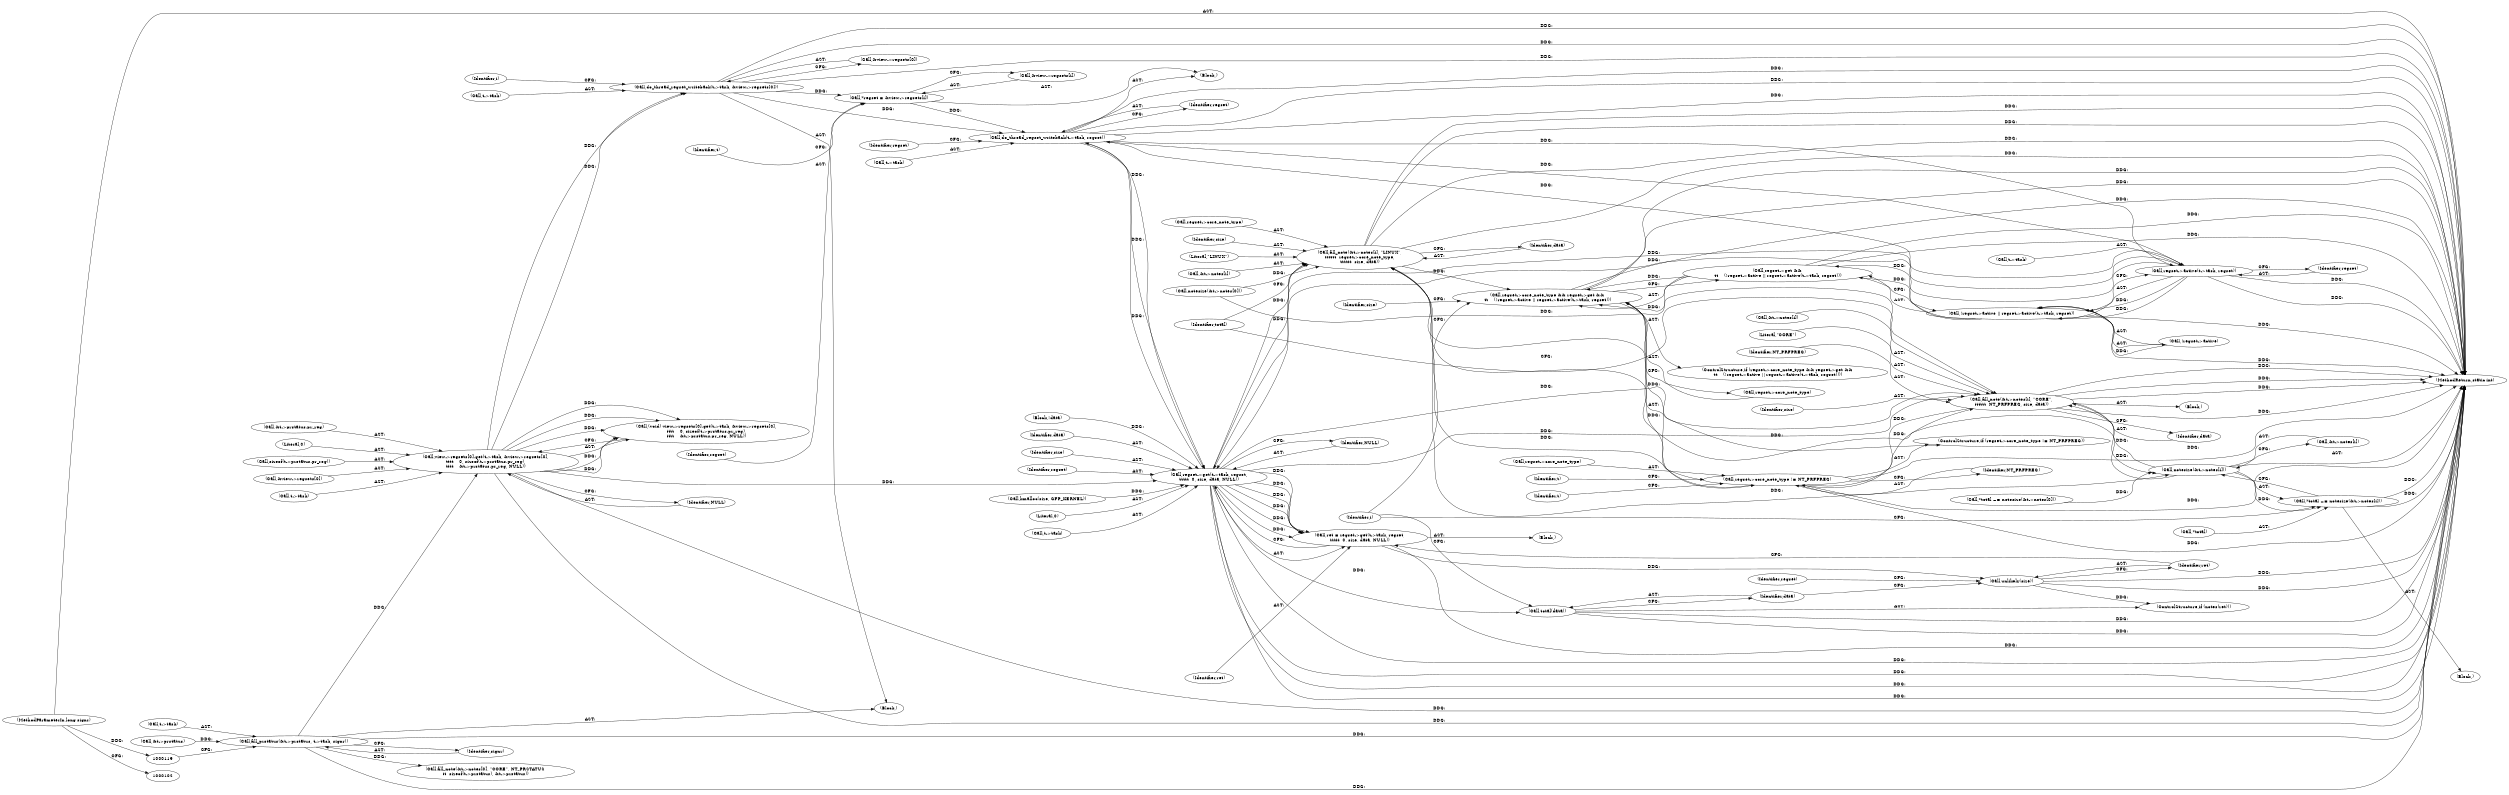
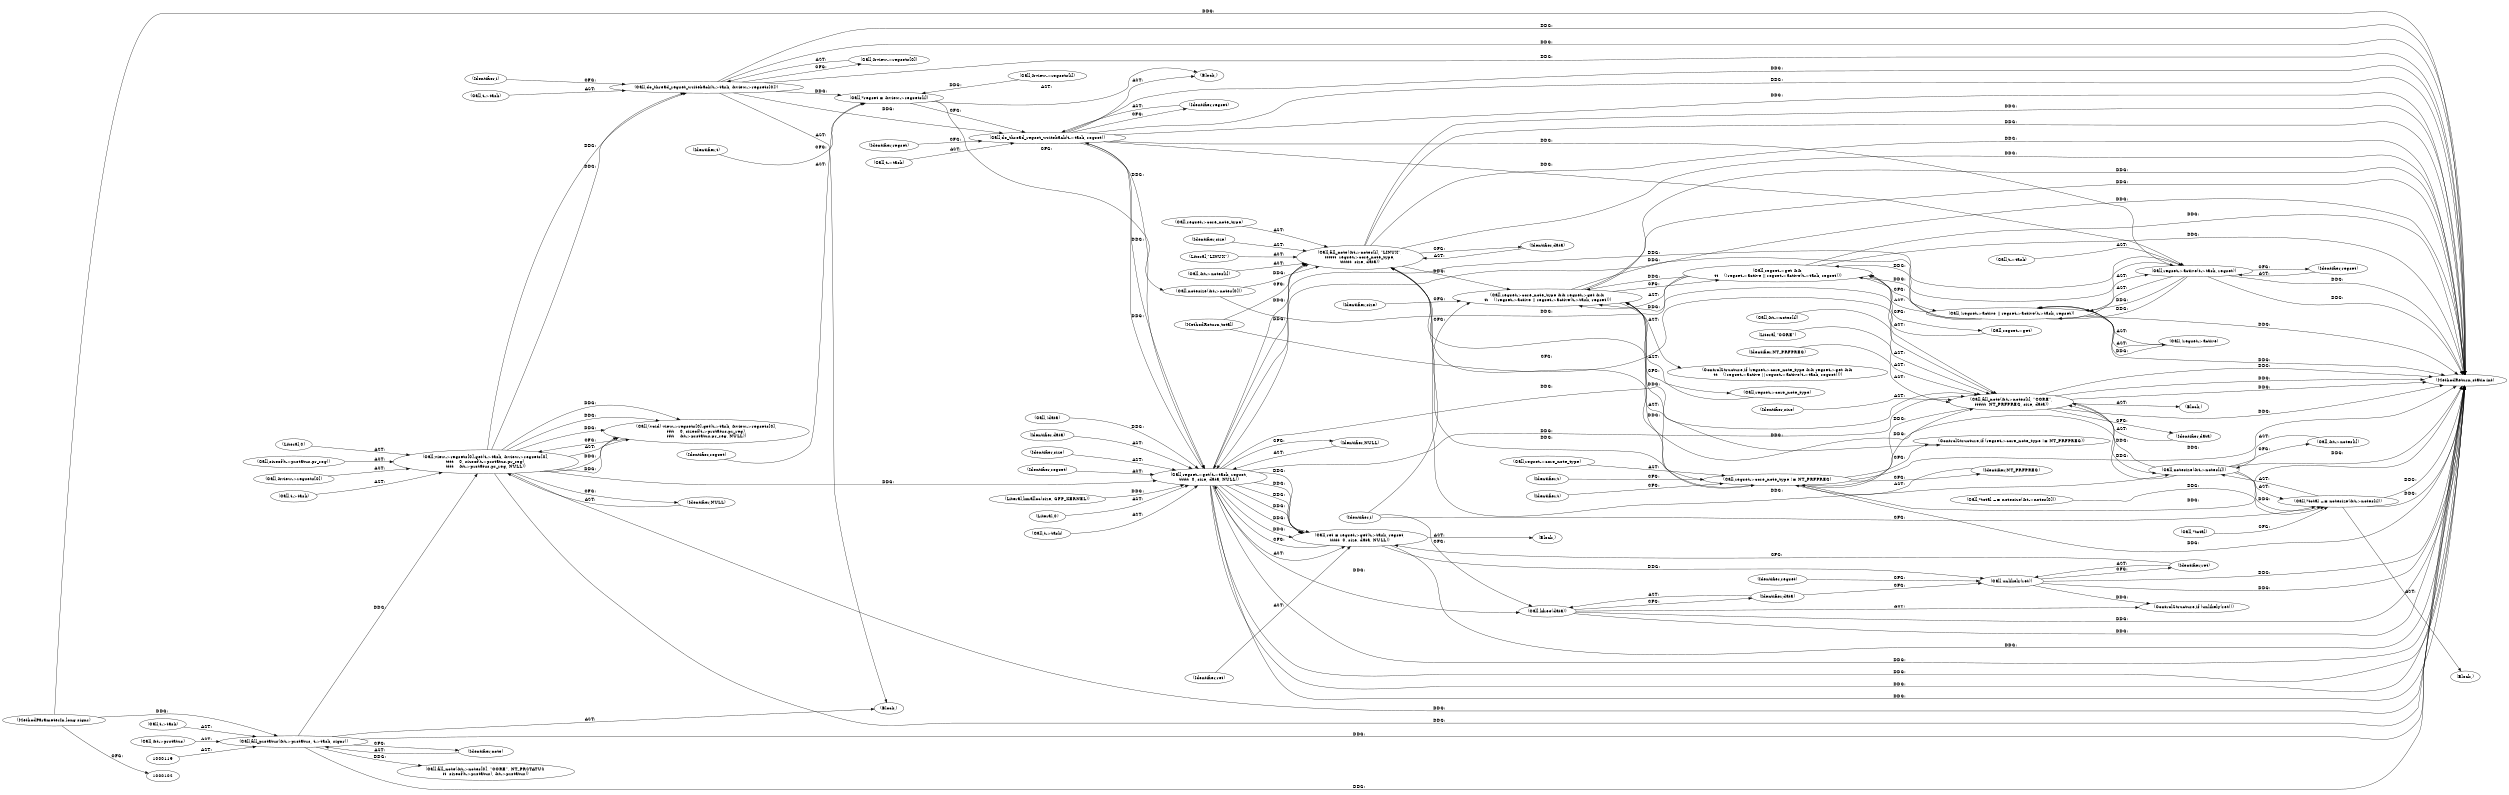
edge "(MethodParameterIn,long signr)" -> "(MethodReturn,static int)": label "AST: " -> "DDG: "
edge "(Call,*regset = &view->regsets[i])" -> "(Call,&view->regsets[i])": now "(Call,*regset = &view->regsets[i])" -> "(Call,notesize(&t->notes[0]))"
edge "(Call,&view->regsets[i])" -> "(Call,*regset = &view->regsets[i])": label "AST: " -> "DDG: "
edge "(Call,*regset = &view->regsets[i])" -> "(Call,do_thread_regset_writeback(t->task, regset))": label "DDG: " -> "CFG: "
edge "(Call,regset->active(t->task, regset))" -> "(Call,do_thread_regset_writeback(t->task, regset))": removed, label "DDG:"
edge "(Call,!regset->active || regset->active(t->task, regset))" -> "(Call,regset->active(t->task, regset))": label "CFG: " -> "AST: "
node "(Identifier,total)": label "(Identifier,total)" -> "(MethodReturn,total)"
node "(Call,regset->get)": added
node "(Block,!data)": label "(Block,!data)" -> "(Call,!data)"
node "(Call,&t->prstatus.pr_reg)": removed
edge "(Call,notesize(&t->notes[i]))" -> "(MethodReturn,static int)": label "AST: " -> "DDG: "
edge "(Call,regset->core_note_type != NT_PRFPREG)" -> "(ControlStructure,if (regset->core_note_type != NT_PRFPREG))": label "AST: " -> "CFG: "
edge "(Call,*total += notesize(&t->notes[i]))" -> "(Call,notesize(&t->notes[i]))": label "CFG: " -> "AST: "
node "(Call,kmalloc(size, GFP_KERNEL))": label "(Call,kmalloc(size, GFP_KERNEL))" -> "(Literal,kmalloc(size, GFP_KERNEL))"
edge "(Call,*total += notesize(&t->notes[0]))" -> "(Call,notesize(&t->notes[i]))": now "(Call,*total += notesize(&t->notes[0]))" -> "(Call,*total += notesize(&t->notes[i]))"
edge "(Call,*total)" -> "(Call,*total += notesize(&t->notes[i]))": label "AST: " -> "CFG: "
node "(Call,unlikely(size))": label "(Call,unlikely(size))" -> "(Call,unlikely(ret))"
node "(ControlStructure,if (notes(ret)))": label "(ControlStructure,if (notes(ret)))" -> "(ControlStructure,if (unlikely(ret)))"
node "(Call,total(data))": label "(Call,total(data))" -> "(Call,kfree(data))"
edge "(Call,&t->prstatus)" -> "(Call,fill_prstatus(&t->prstatus, t->task, signr))": label "DDG: " -> "AST: "
edge "(MethodParameterIn,long signr)" -> "1000119": now "(MethodParameterIn,long signr)" -> "(Call,fill_prstatus(&t->prstatus, t->task, signr))"
edge "1000119" -> "(Call,fill_prstatus(&t->prstatus, t->task, signr))": label "CFG: " -> "AST: "
node "(Identifier,signr)": label "(Identifier,signr)" -> "(Identifier,note)"
